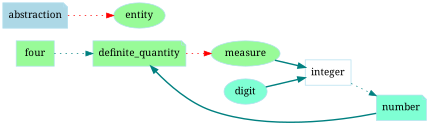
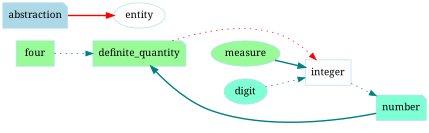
edge "abstraction" -> "entity": style dotted -> bold
node "entity": fillcolor palegreen -> white
edge "definite_quantity" -> "measure": now "definite_quantity" -> "integer"
edge "digit" -> "integer": style bold -> dotted
